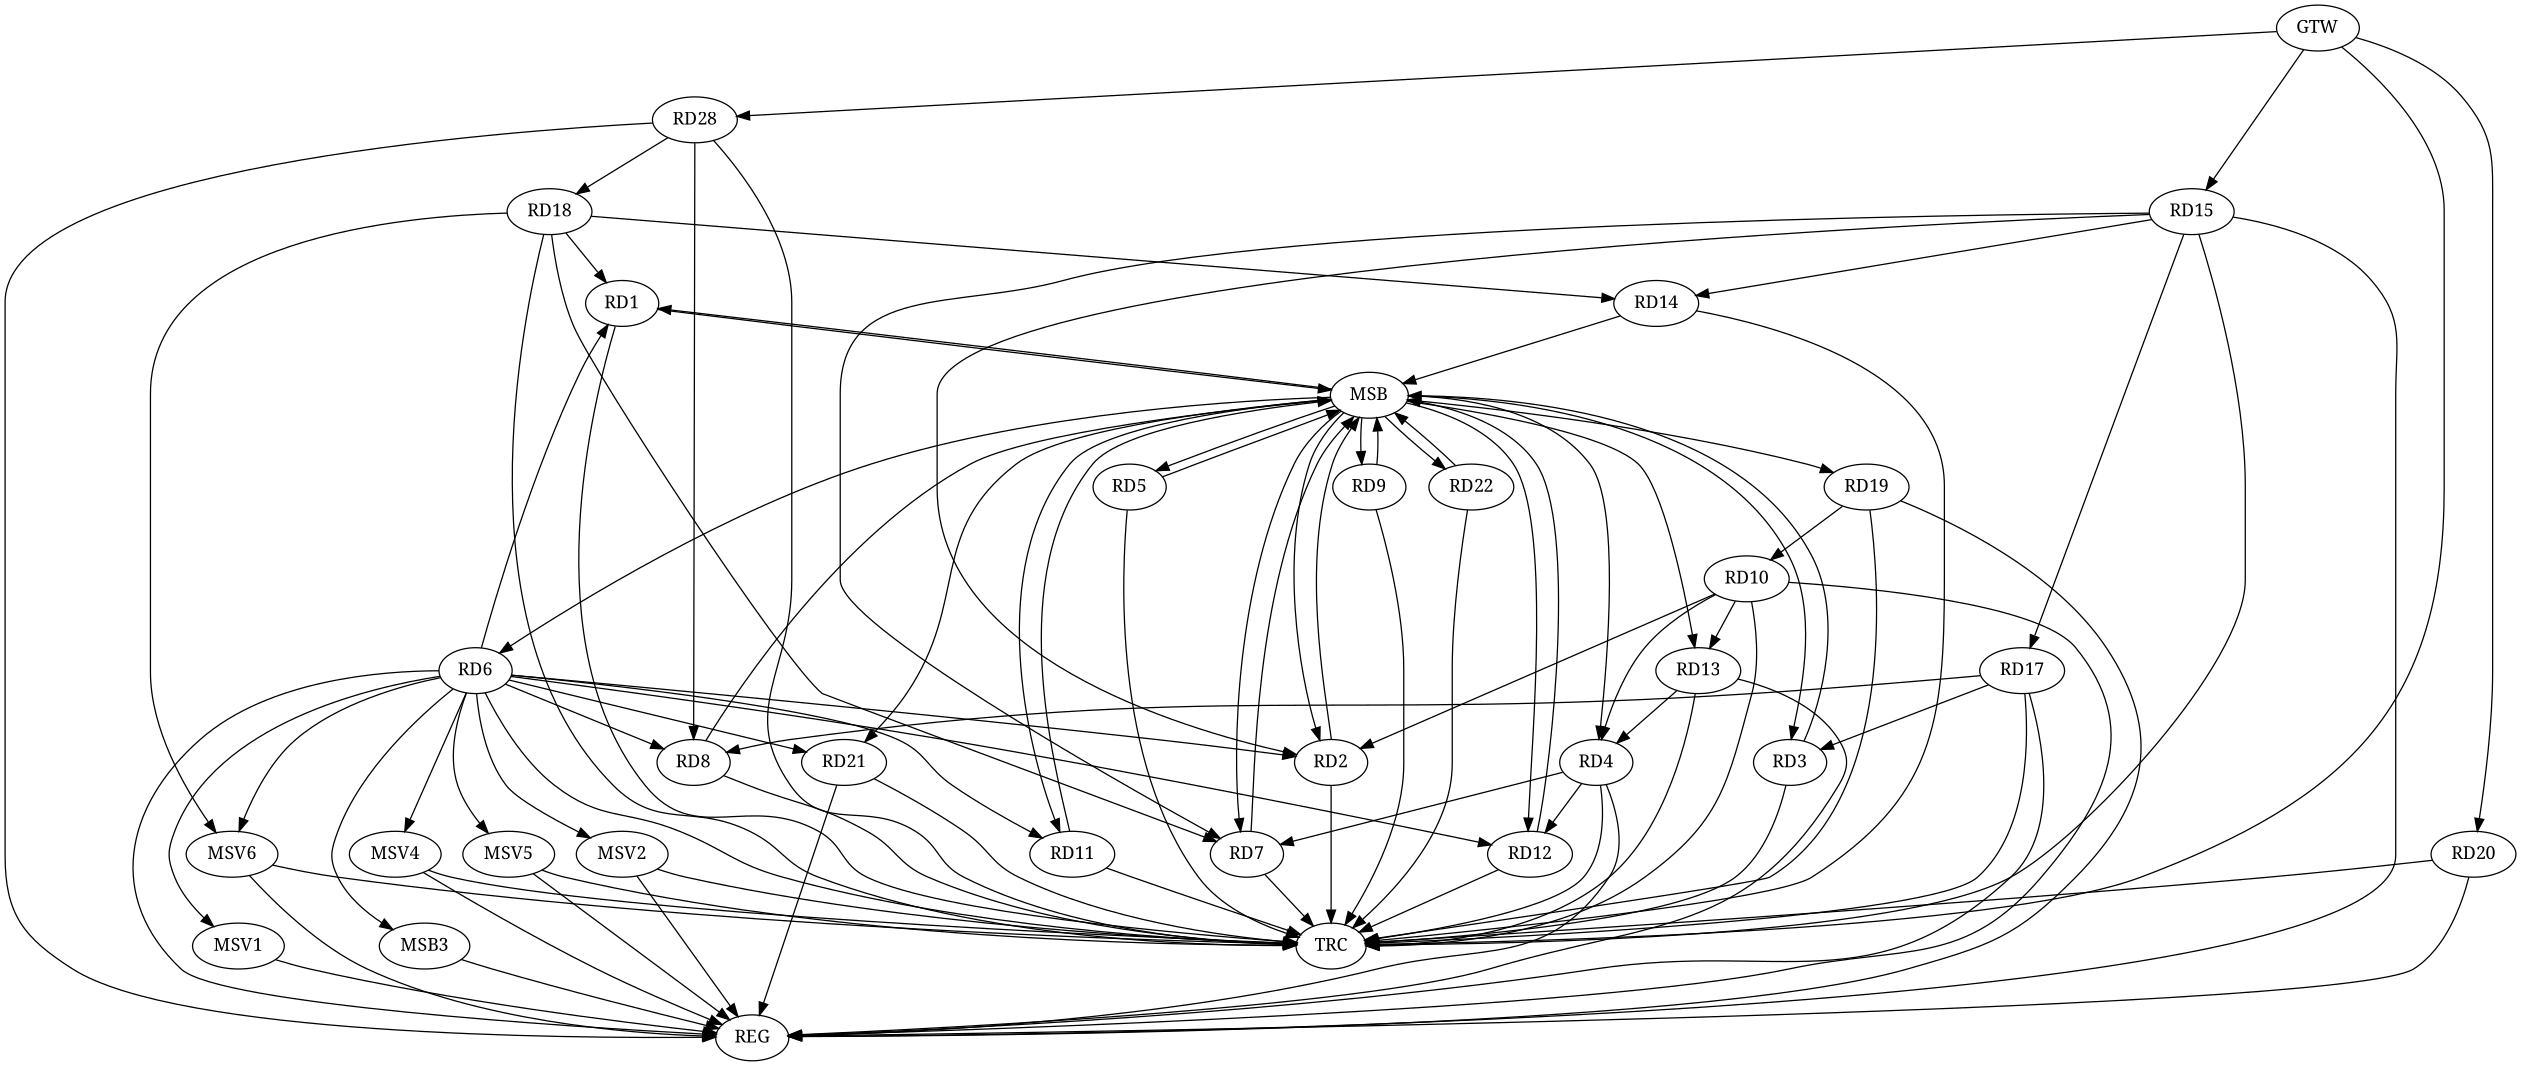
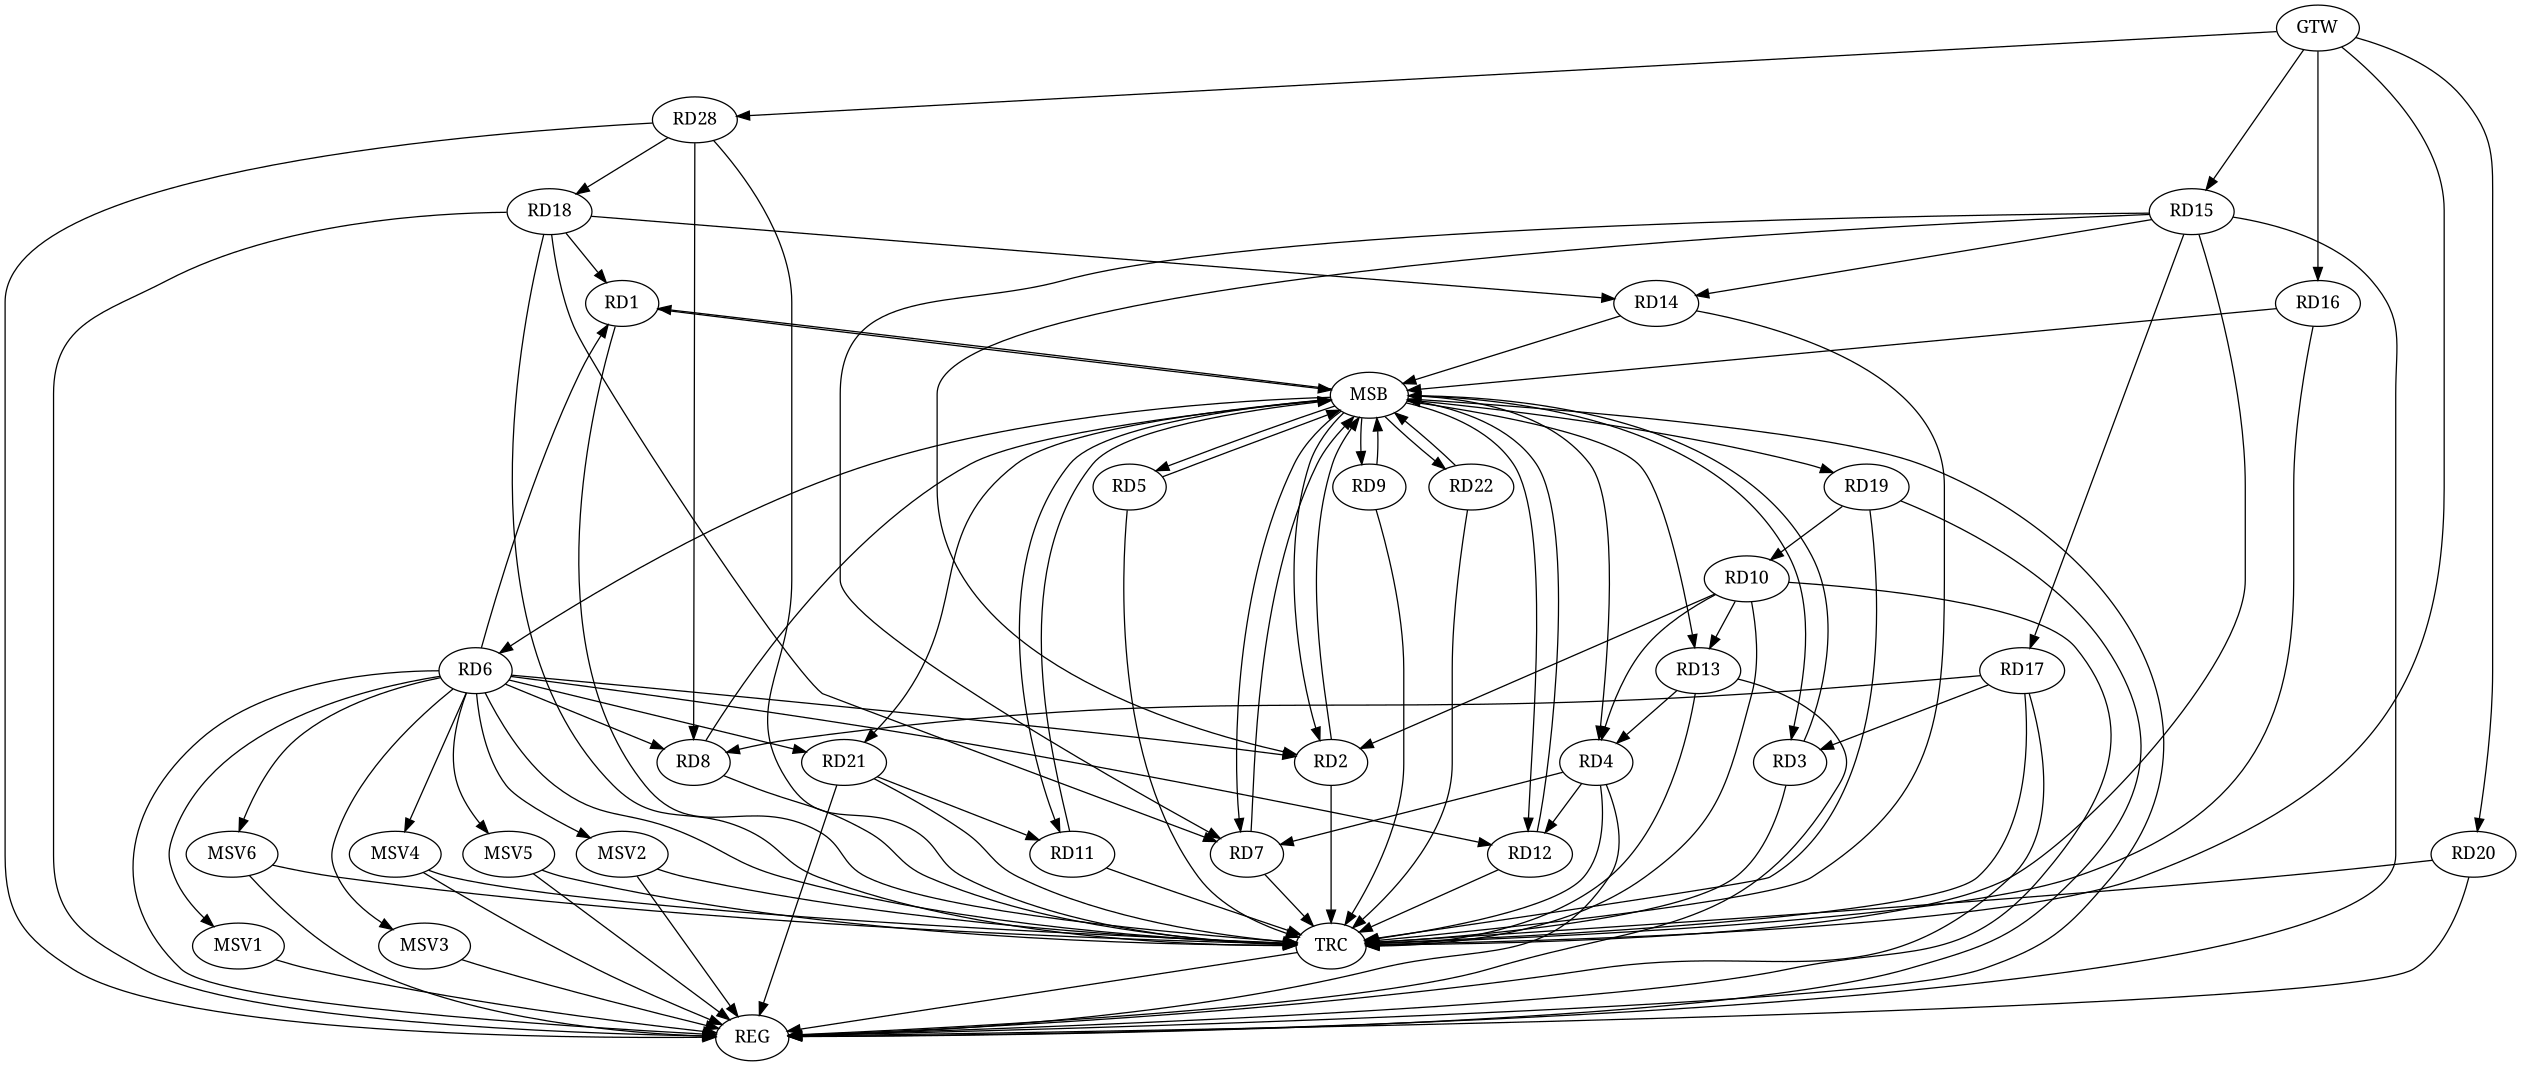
node "RD16": added
edge "RD18" -> "MSV6": now "RD18" -> "REG"
edge "RD6" -> "RD11": now "RD21" -> "RD11"
node "MSB3": label "MSB3" -> "MSV3"
edge "MSB" -> "REG": added
edge "TRC" -> "REG": added
